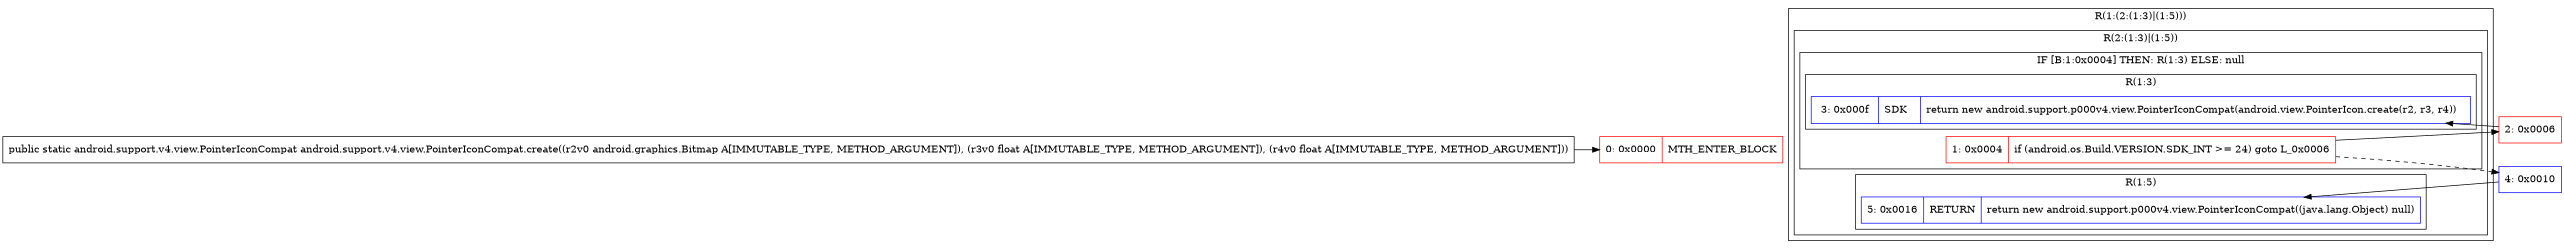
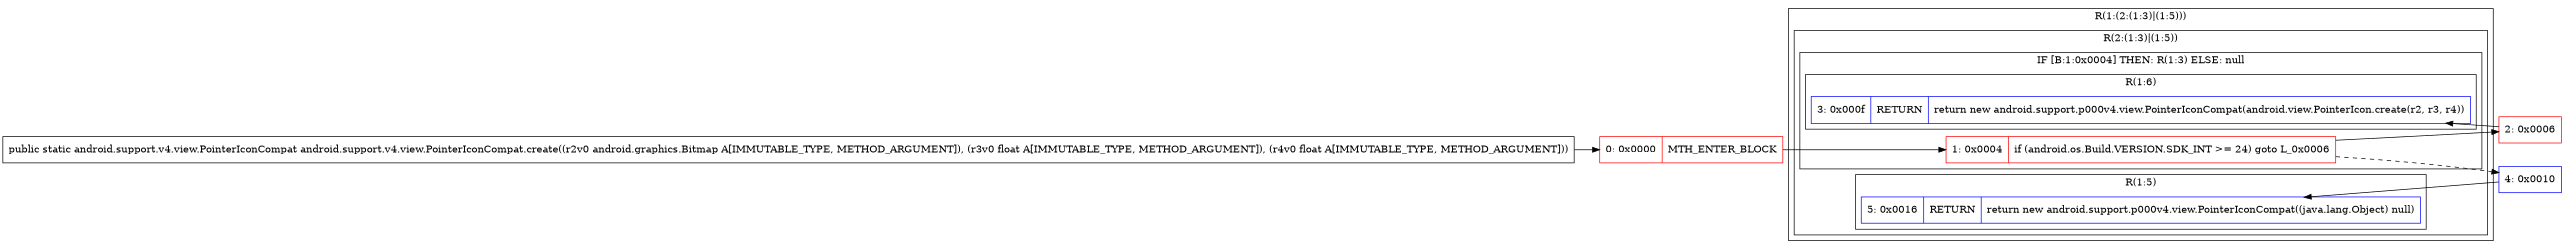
cluster "R(1:3)": label "R(1:3)" -> "R(1:6)"
node "3: 0x000f": text "SDK" -> "RETURN"
edge "0: 0x0000" -> "1: 0x0004": added
